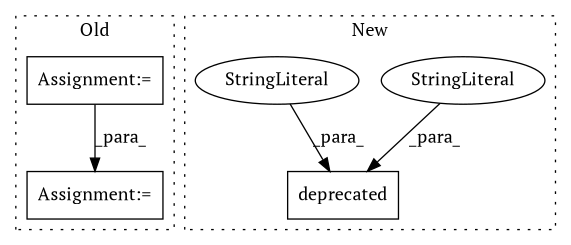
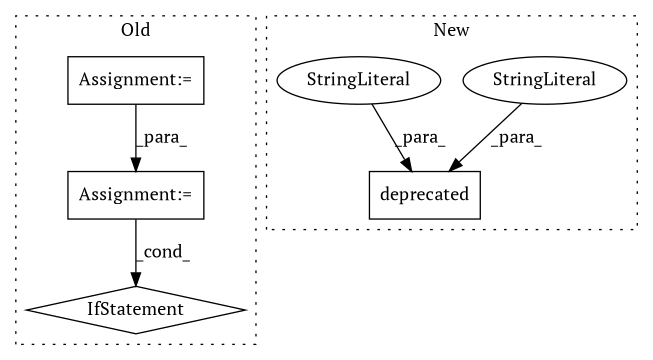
node "IfStatement": added
